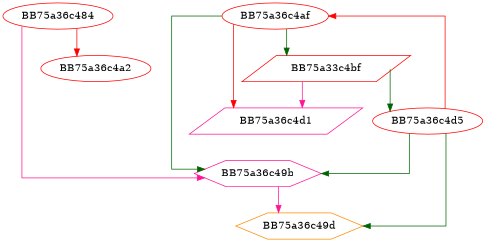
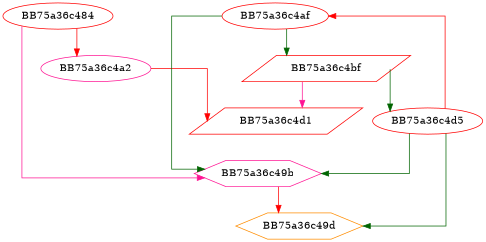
edge "BB75a36c4af" -> "BB75a36c4d1": now "BB75a36c4a2" -> "BB75a36c4d1"
node "BB75a36c4a2": color red -> deeppink
node "BB75a33c4bf": label "BB75a33c4bf" -> "BB75a36c4bf"
node "BB75a36c4d1": color deeppink -> red
edge "BB75a36c49b" -> "BB75a36c49d": color deeppink -> red
